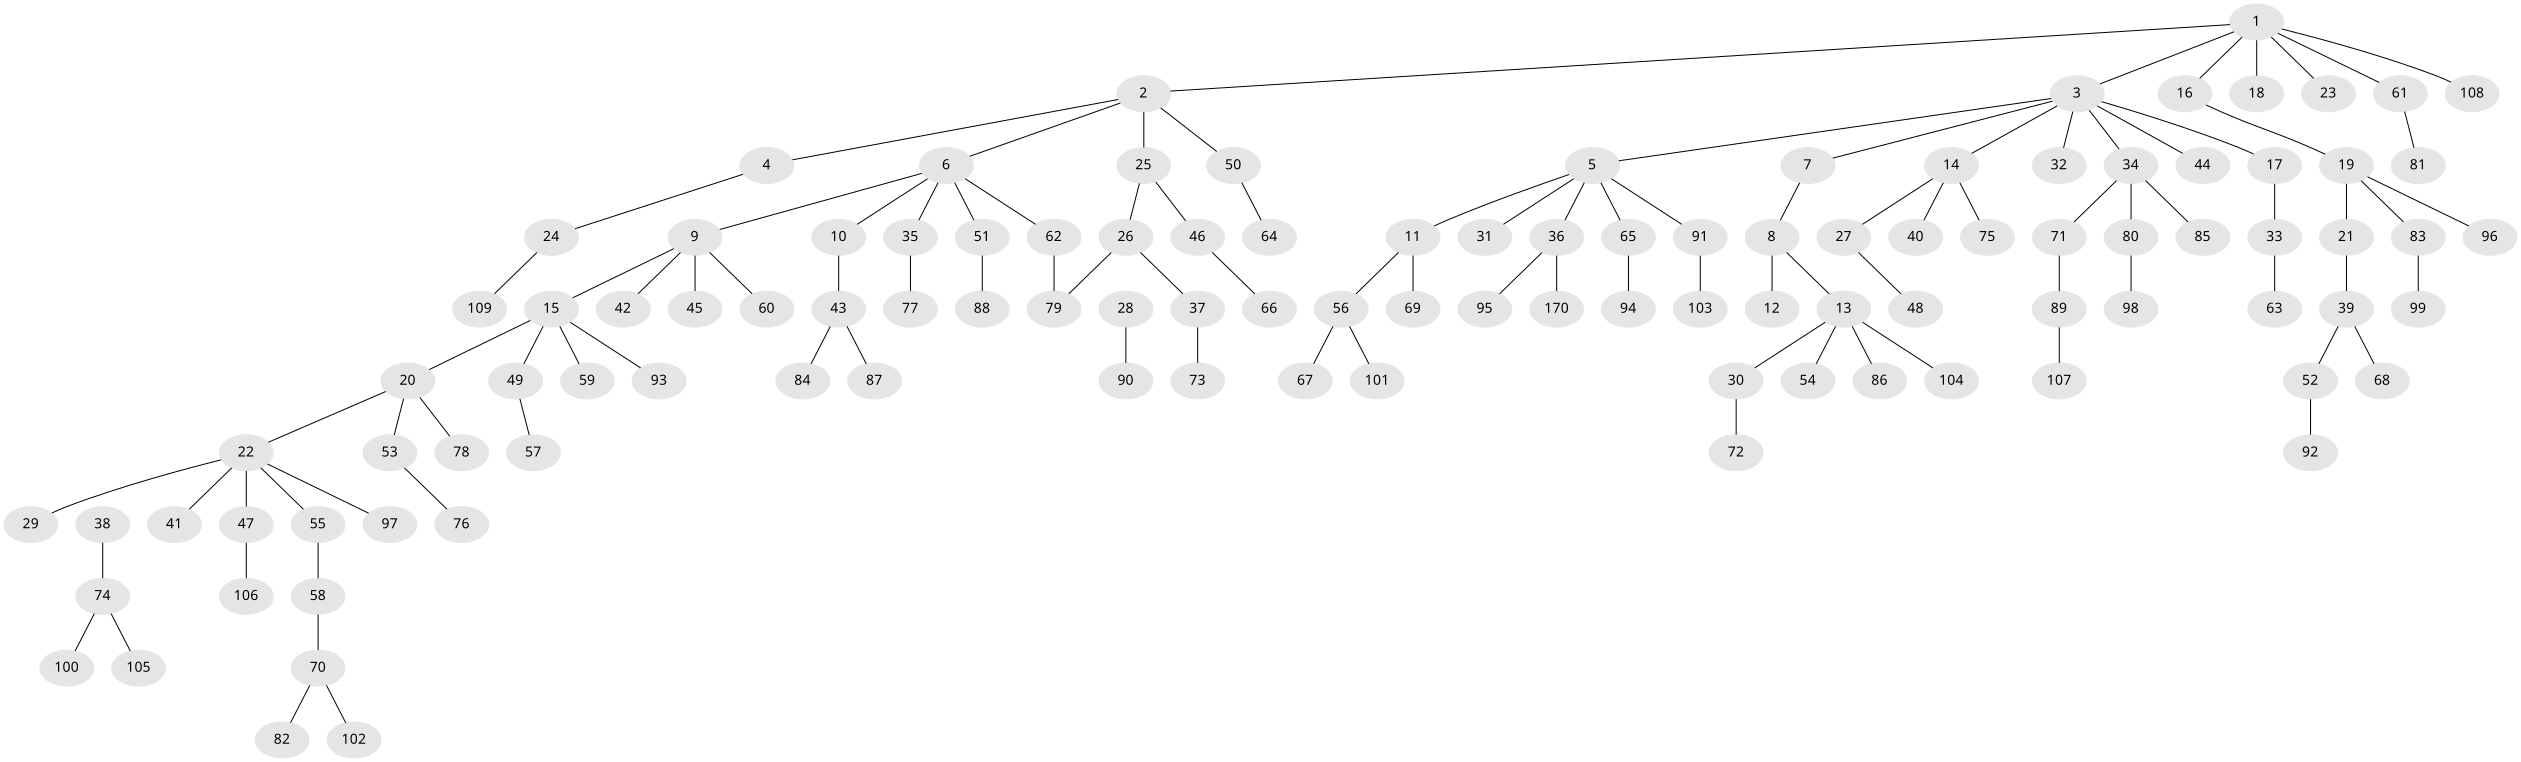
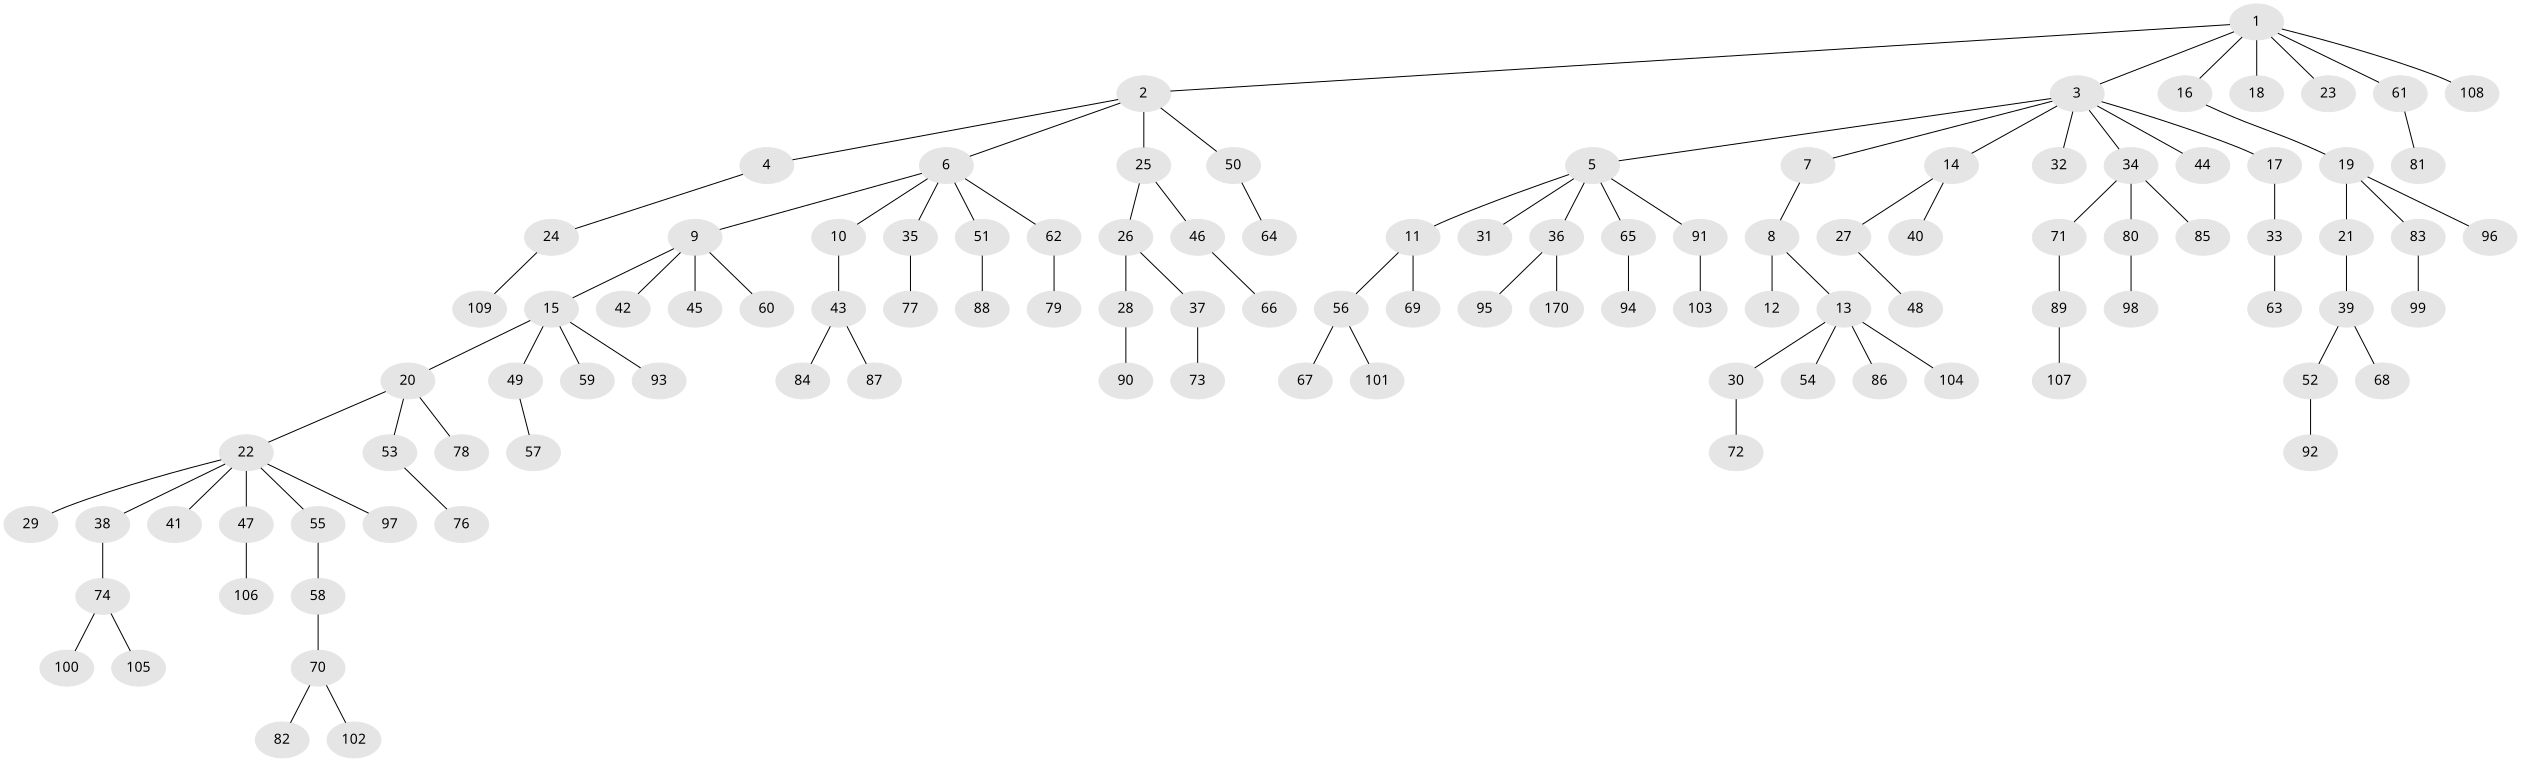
node "75": removed
edge "26" -- "79": now "26" -- "28"
edge "22" -- "38": added
